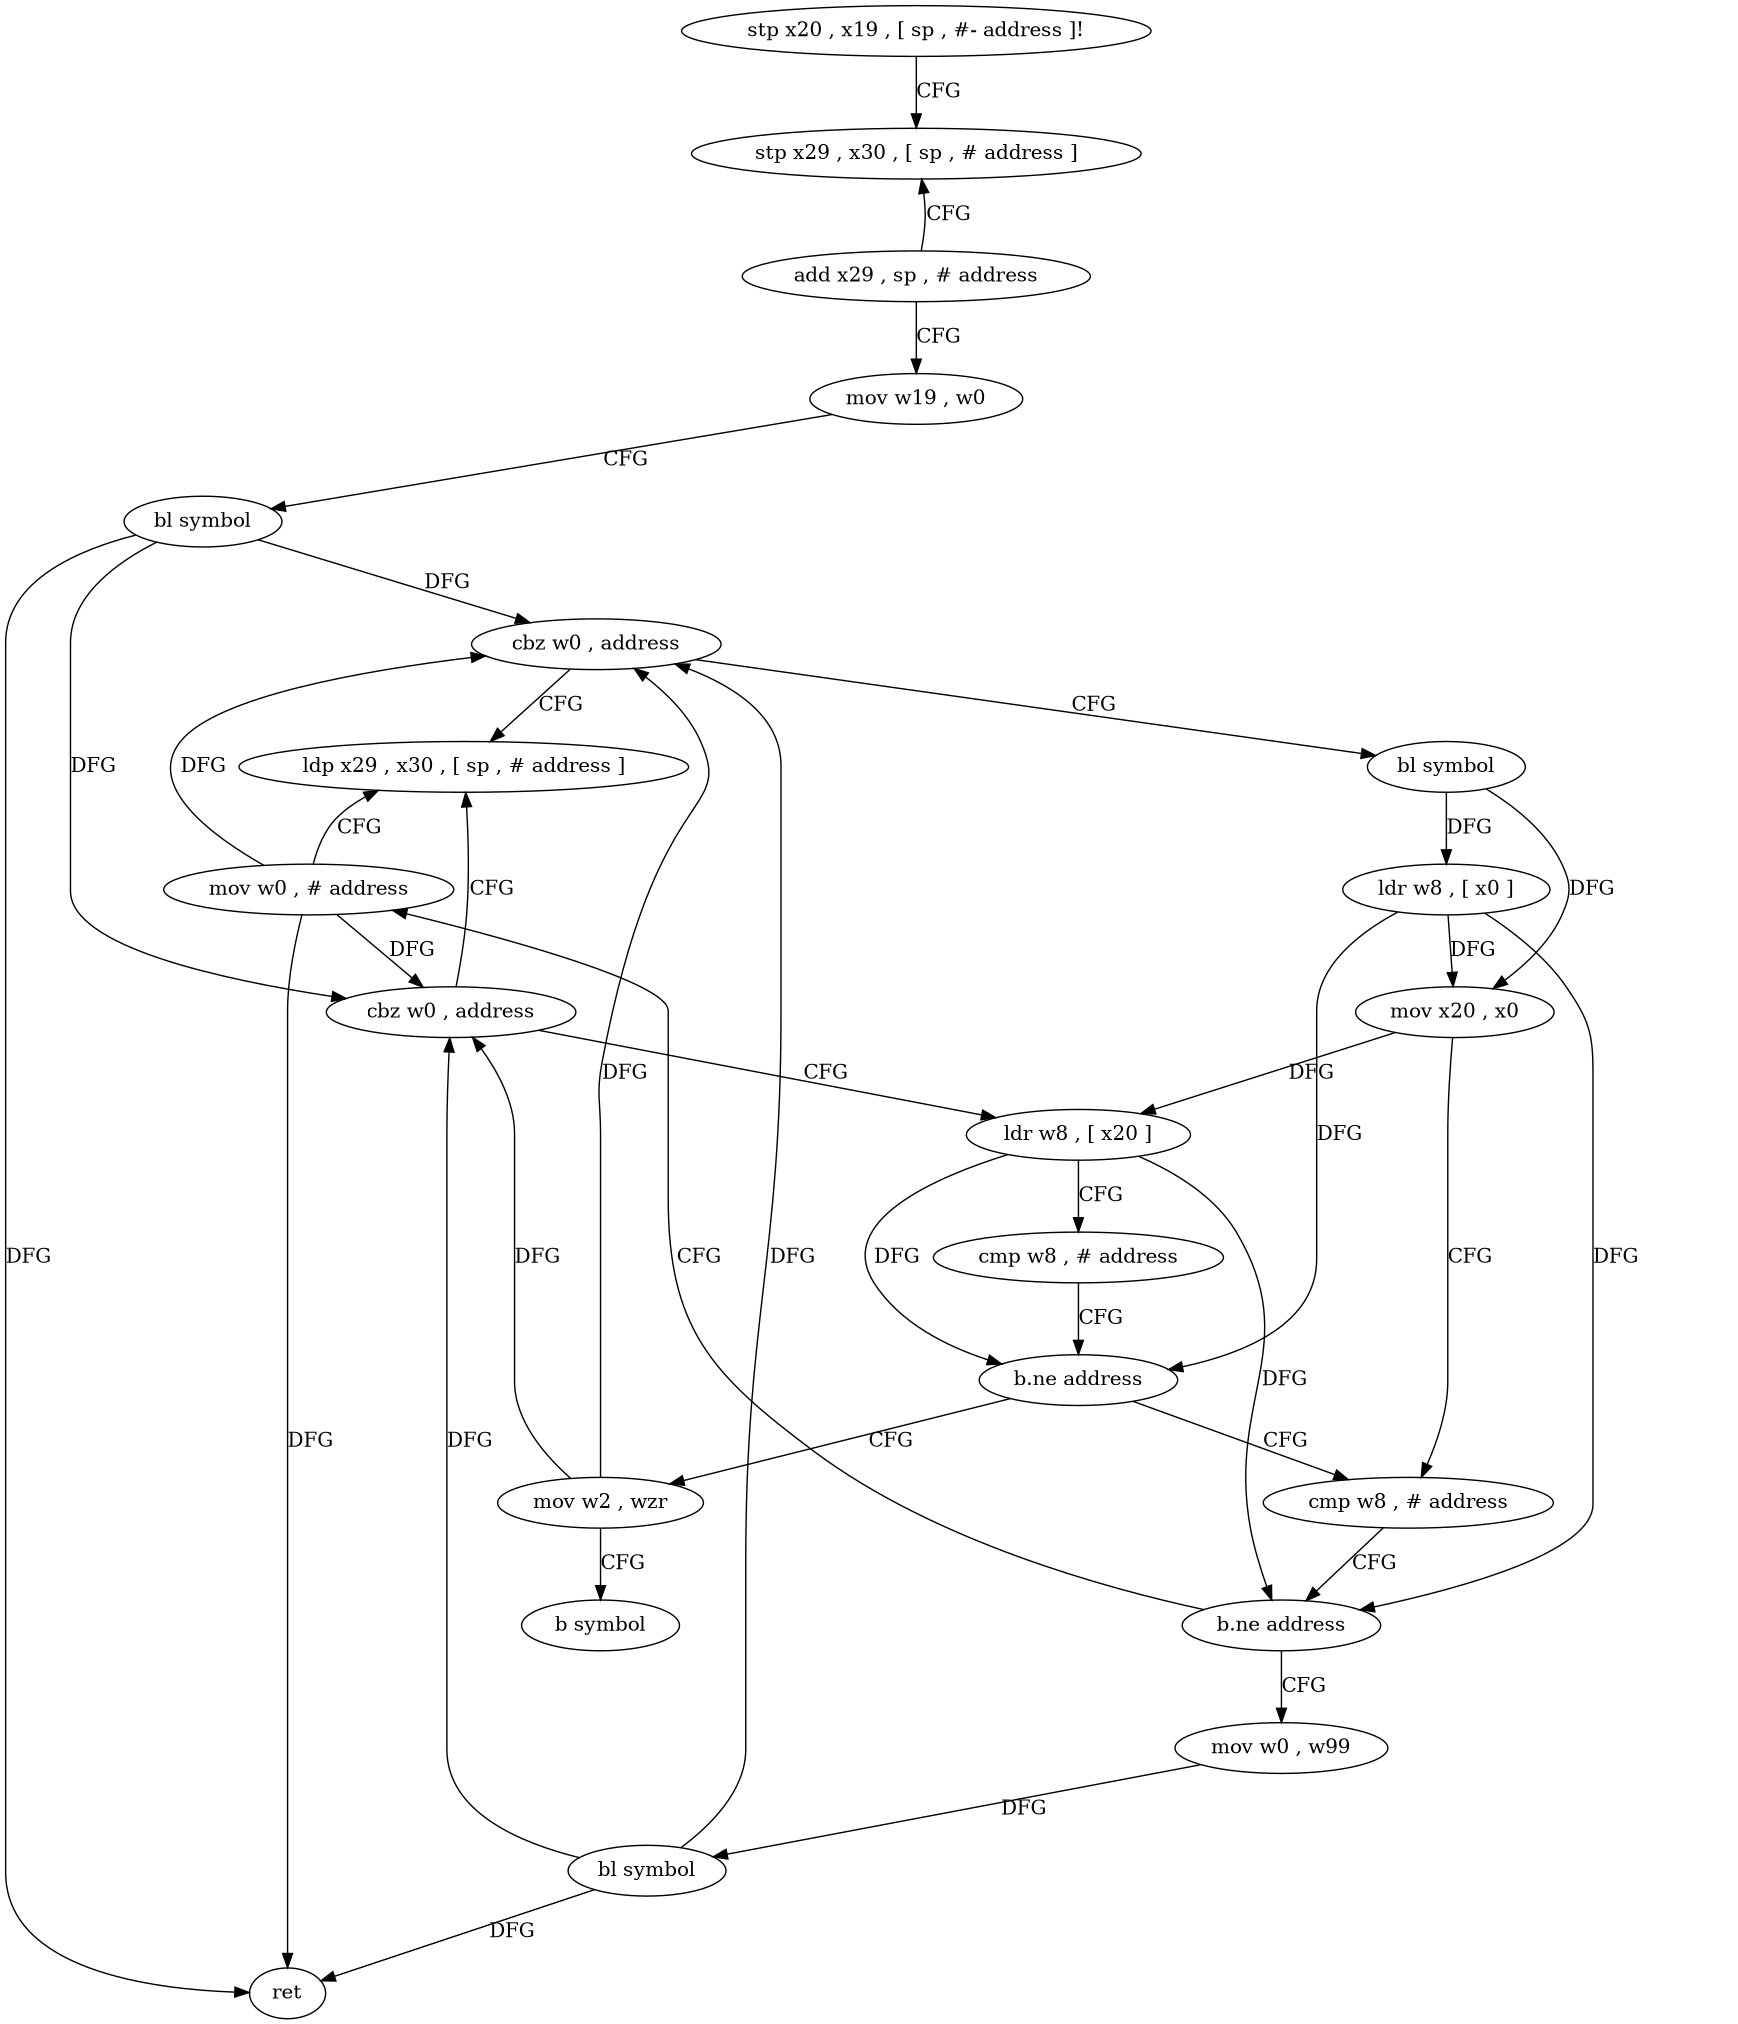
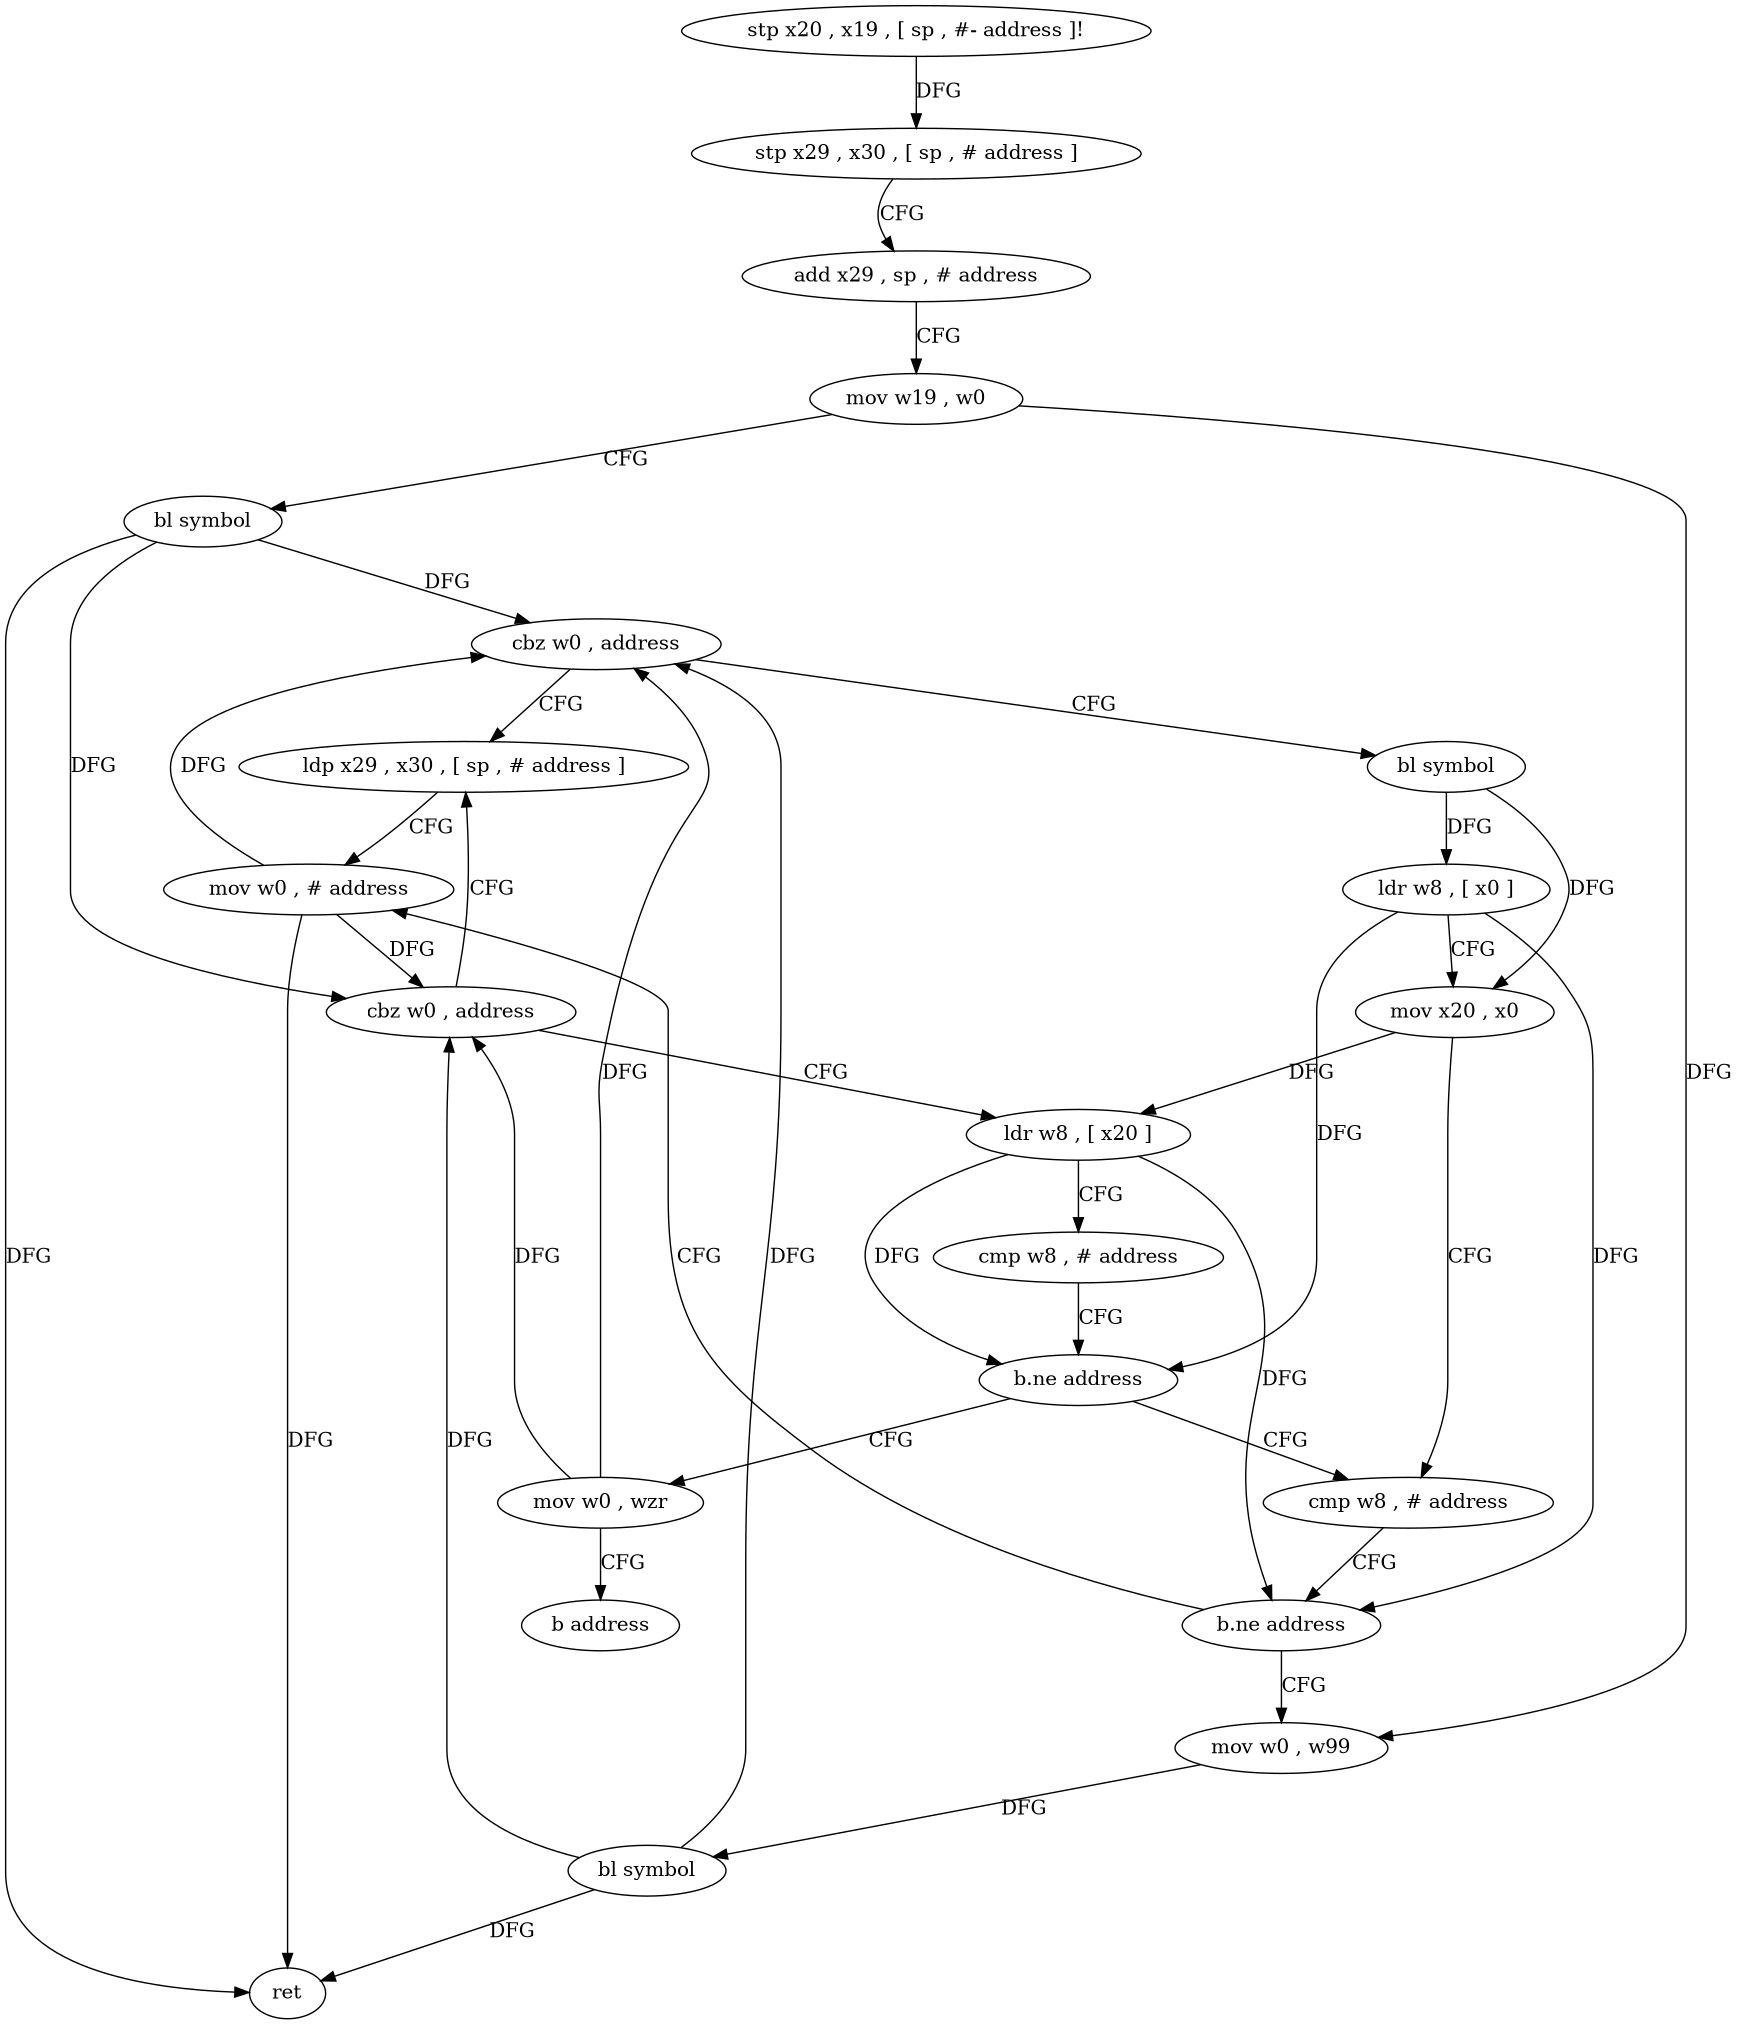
edge "stp x20 , x19 , [ sp , #- address ]!" -> "stp x29 , x30 , [ sp , # address ]": label "CFG" -> "DFG"
edge "add x29 , sp , # address" -> "stp x29 , x30 , [ sp , # address ]": reversed
edge "mov w0 , # address" -> "ldp x29 , x30 , [ sp , # address ]": reversed
edge "mov w19 , w0" -> "mov w0 , w99": added, label "DFG"
edge "ldr w8 , [ x0 ]" -> "mov x20 , x0": label "DFG" -> "CFG"
node "mov w2 , wzr": label "mov w2 , wzr" -> "mov w0 , wzr"
node "b symbol": label "b symbol" -> "b address"
